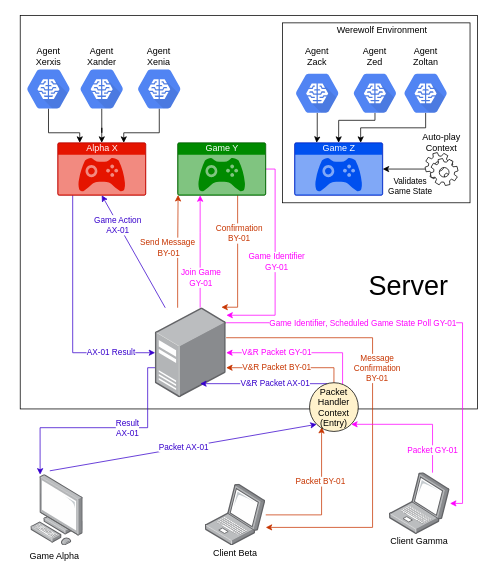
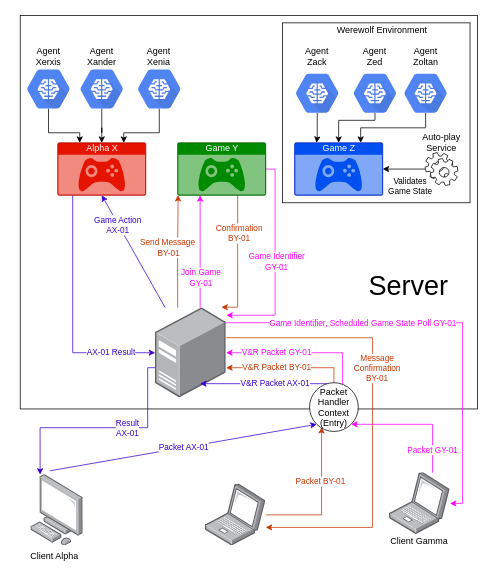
node "Auto-play Context": label "Auto-play Context" -> "Auto-play Service"
node "Packet Handler Context (Entry)": fillcolor #fff2cc -> #ffffff
node "Client Beta": removed
node "Game Alpha": label "Game Alpha" -> "Client Alpha"
